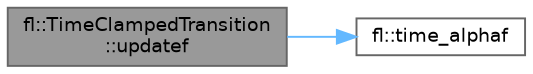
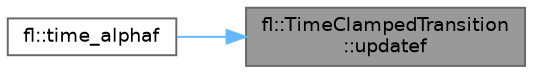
edge "fl::TimeClampedTransition ::updatef" -> "fl::time_alphaf": reversed
